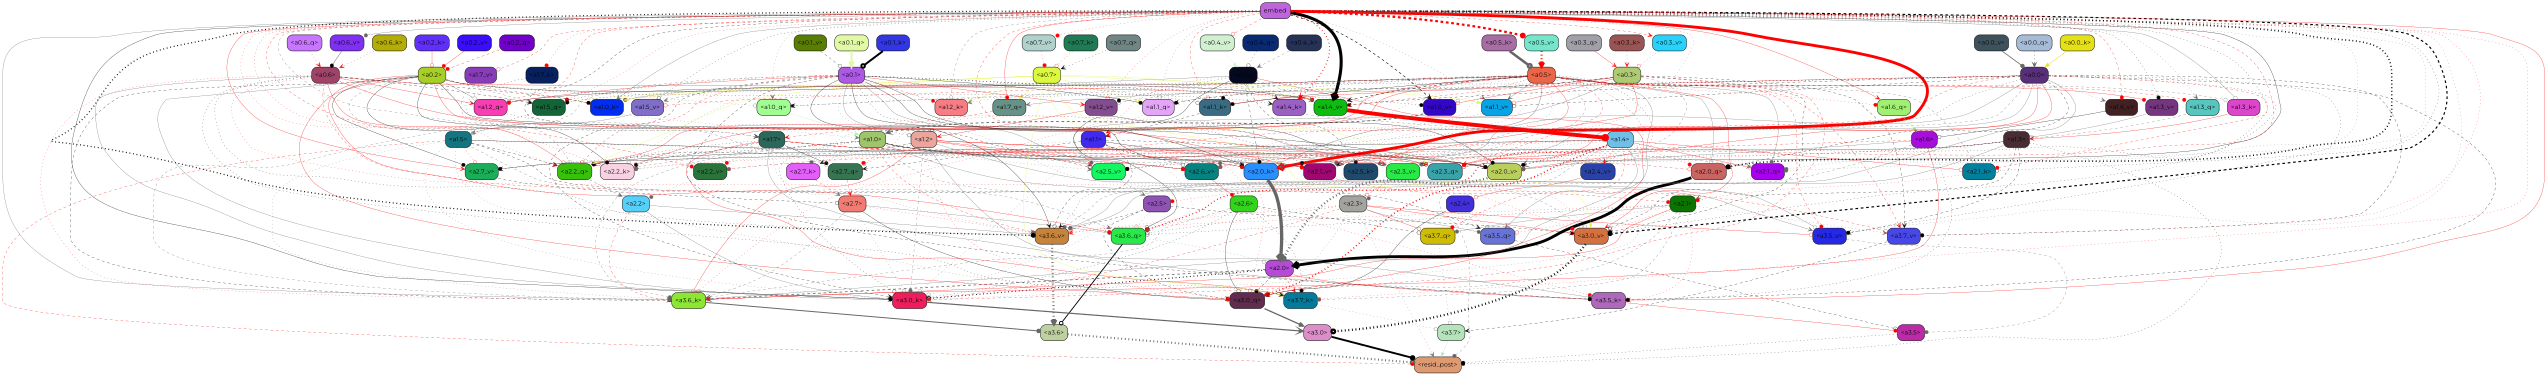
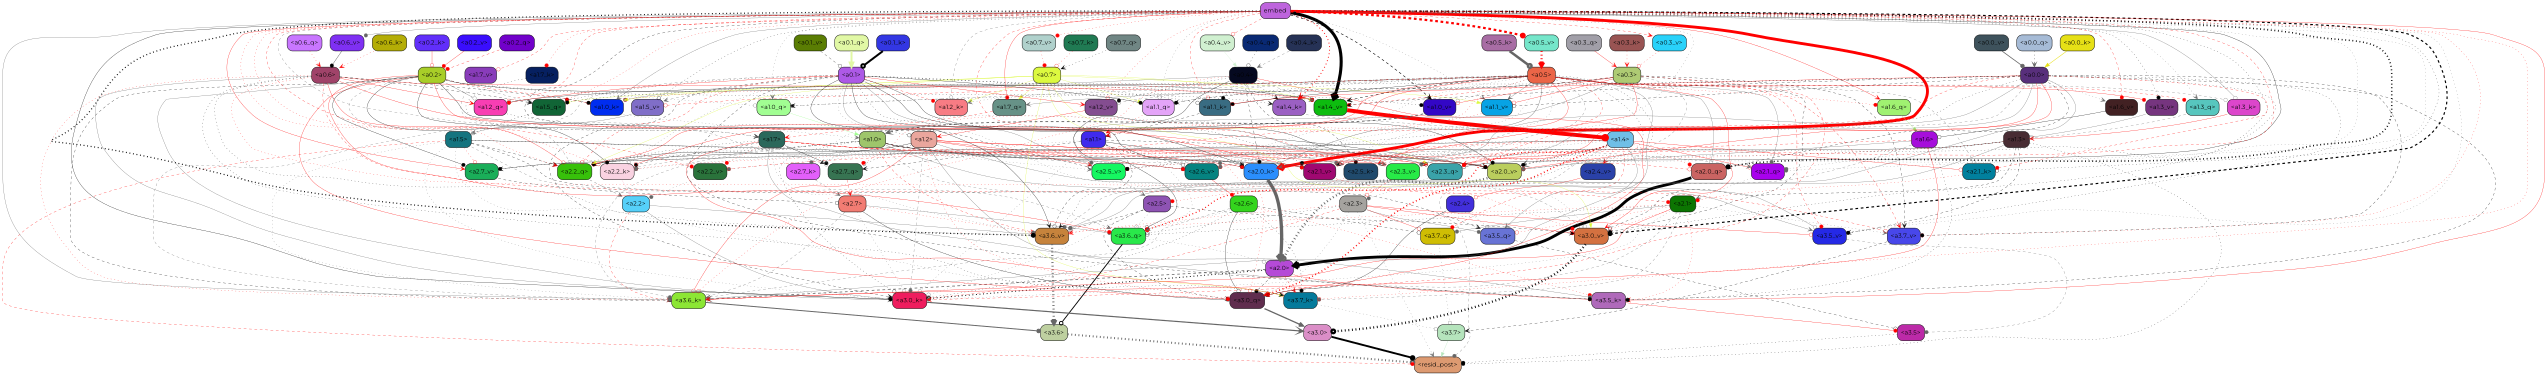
edge "<a1.2>" -> "<a2.2_q>": style dashed -> bold
